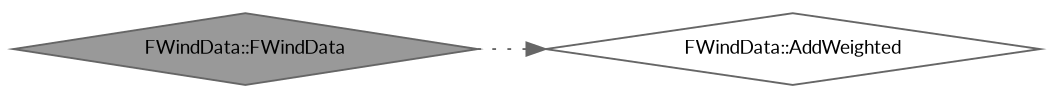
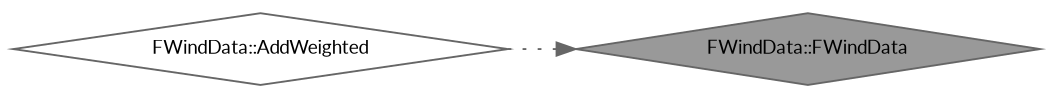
edge "FWindData::FWindData" -> "FWindData::AddWeighted": reversed
